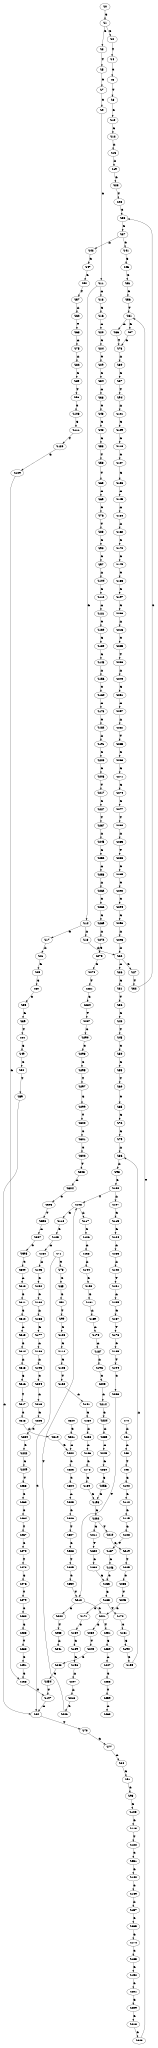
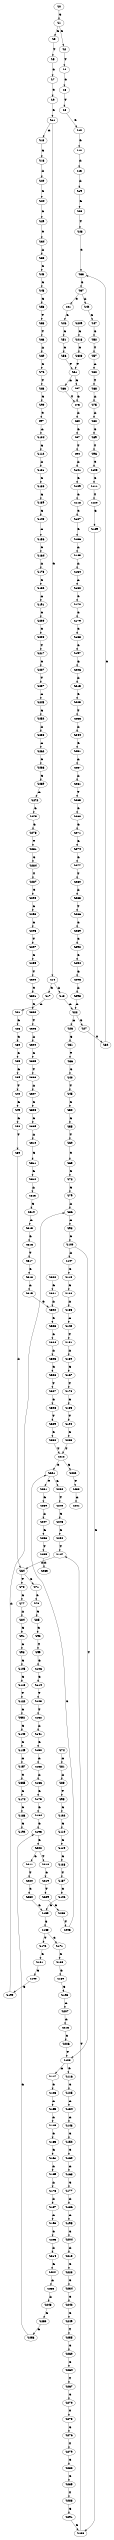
edge "S114" -> "S123": label "G" -> "T"
edge "S71" -> "S64": reversed
node "S201": removed
